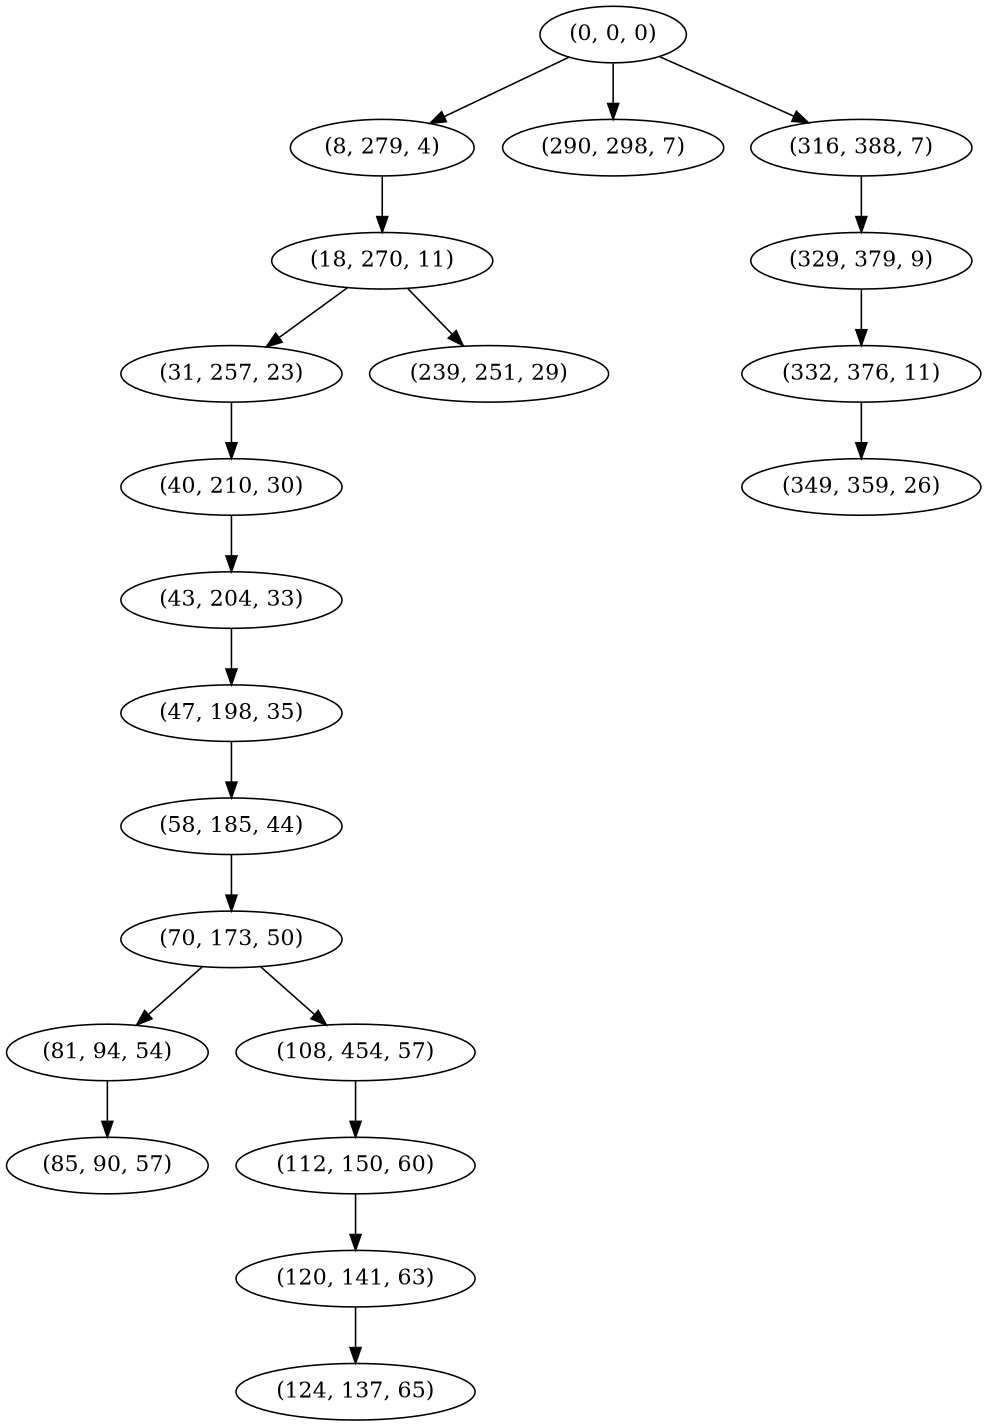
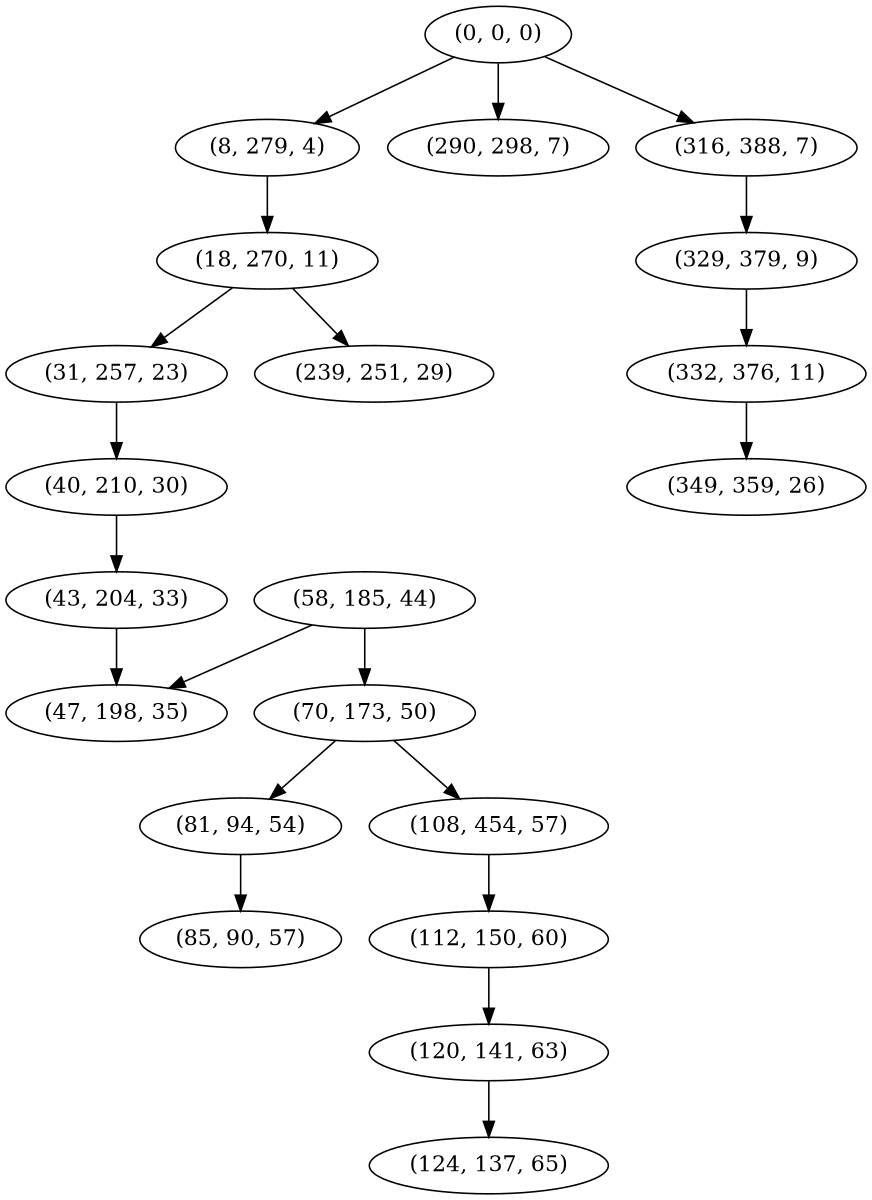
edge "(47, 198, 35)" -> "(58, 185, 44)": reversed
